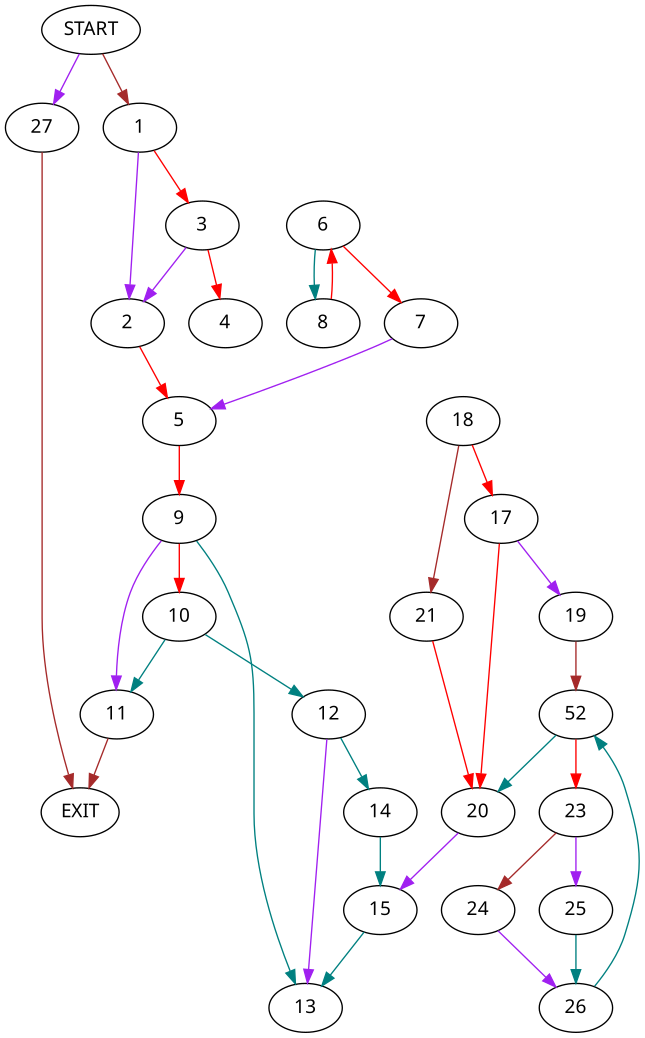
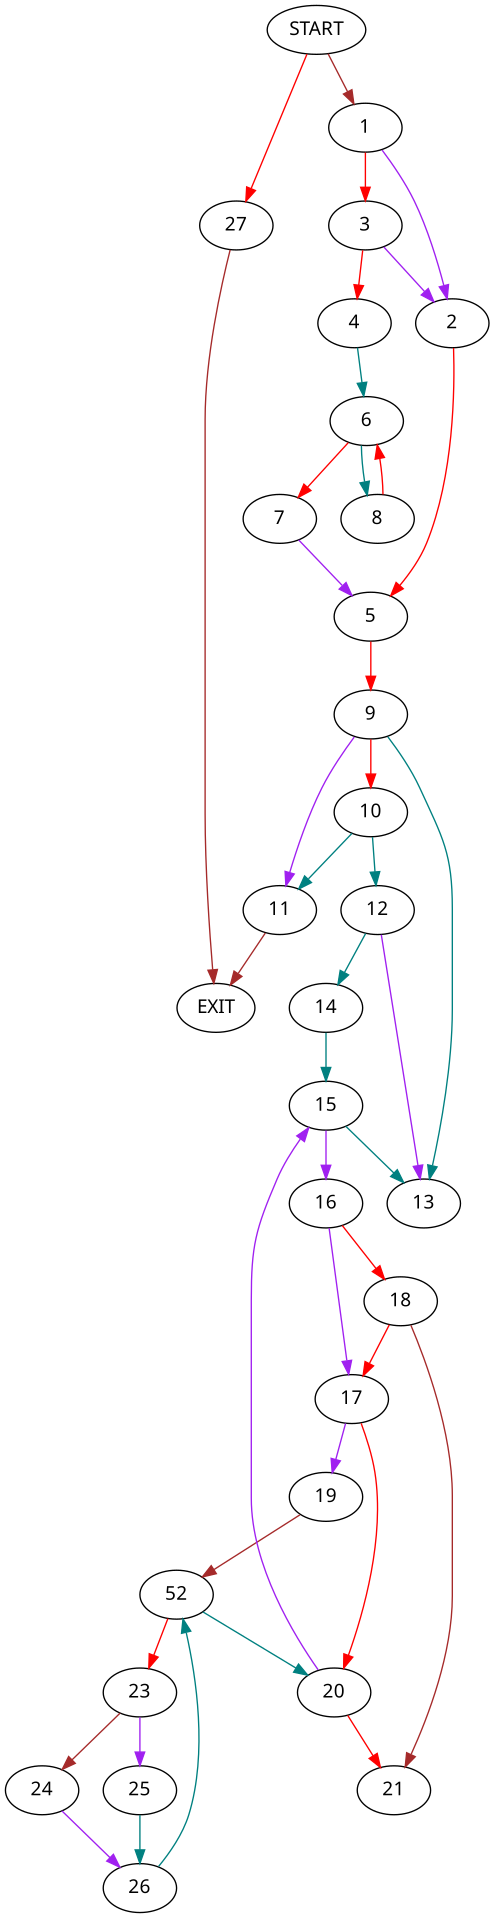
edge "START" -> "27": color purple -> red
edge "4" -> "6": added
edge "21" -> "20": reversed
node "16": added
